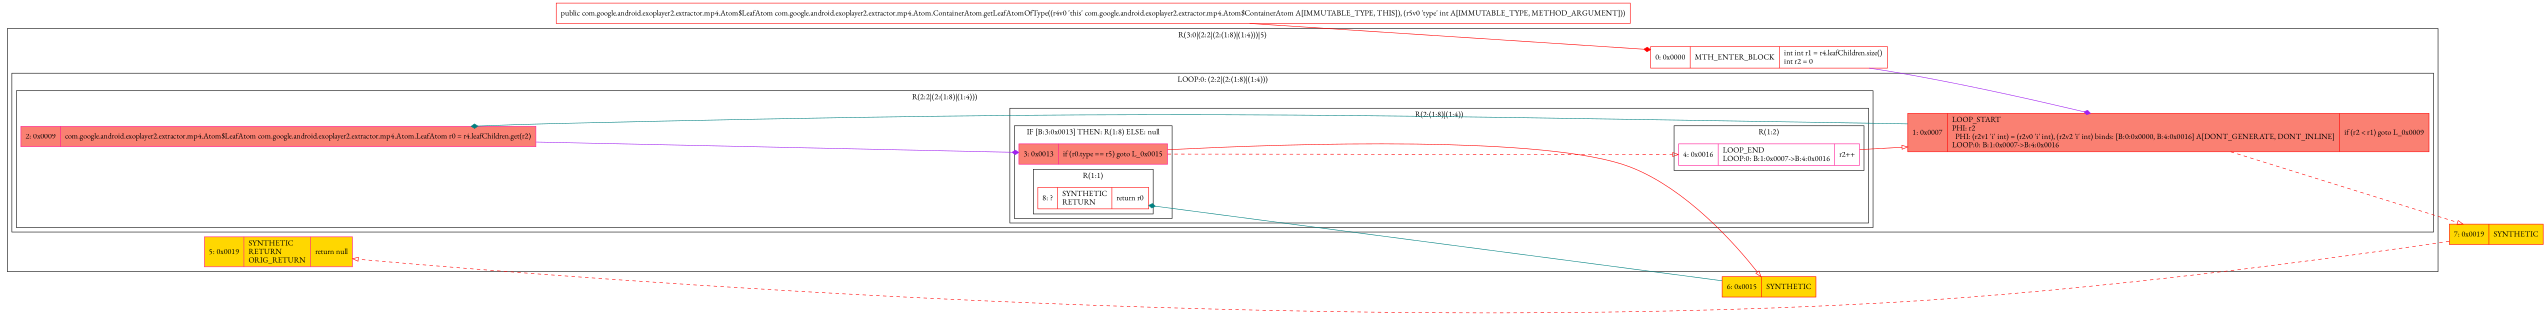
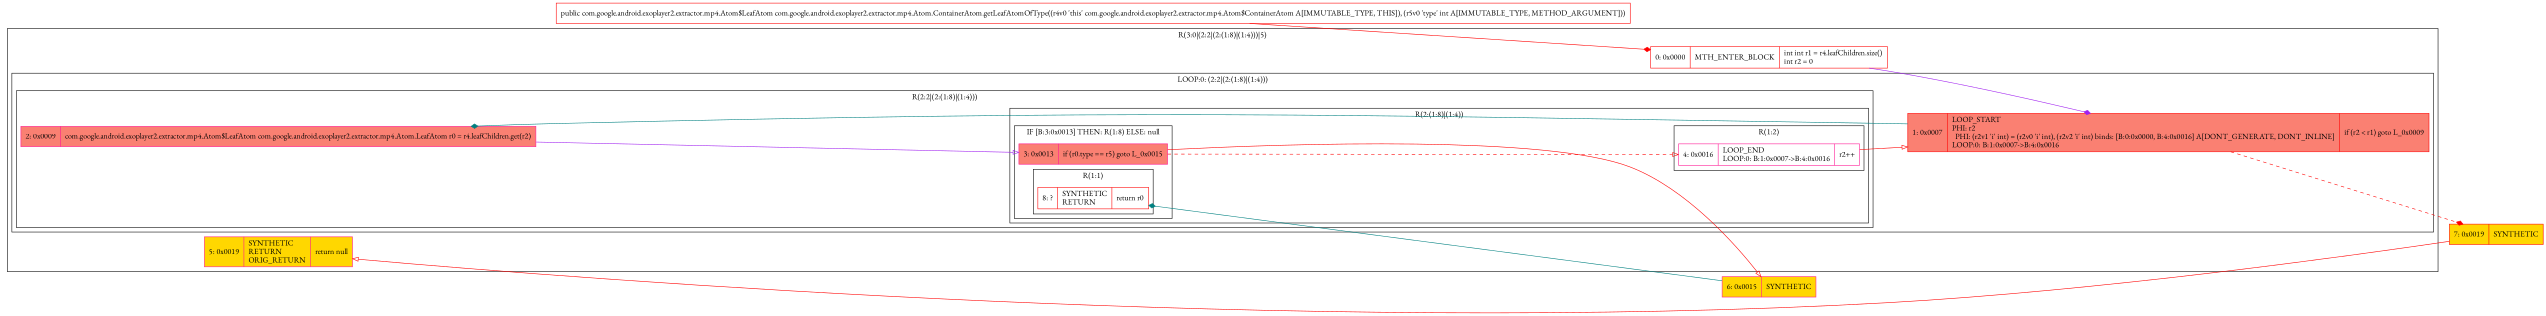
edge "2: 0x0009" -> "3: 0x0013": arrowhead diamond -> onormal
edge "1: 0x0007" -> "7: 0x0019": arrowhead onormal -> diamond
node "6: 0x0015": color red -> deeppink
edge "7: 0x0019" -> "5: 0x0019": style dashed -> solid
